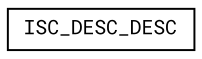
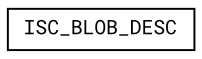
node "ISC_DESC_DESC": label "ISC_DESC_DESC" -> "ISC_BLOB_DESC"
